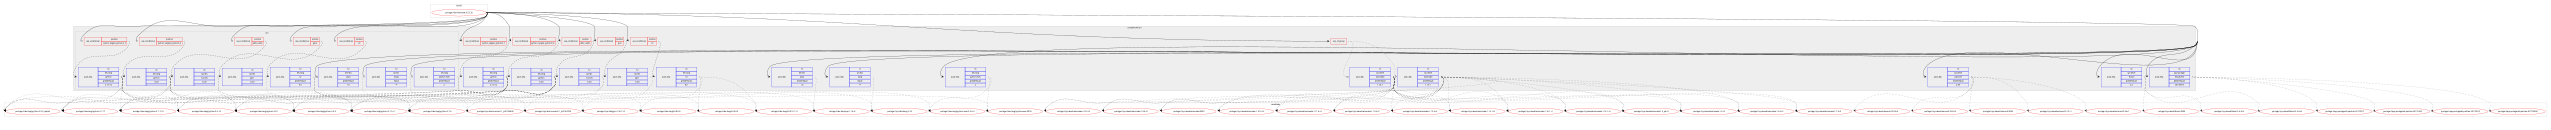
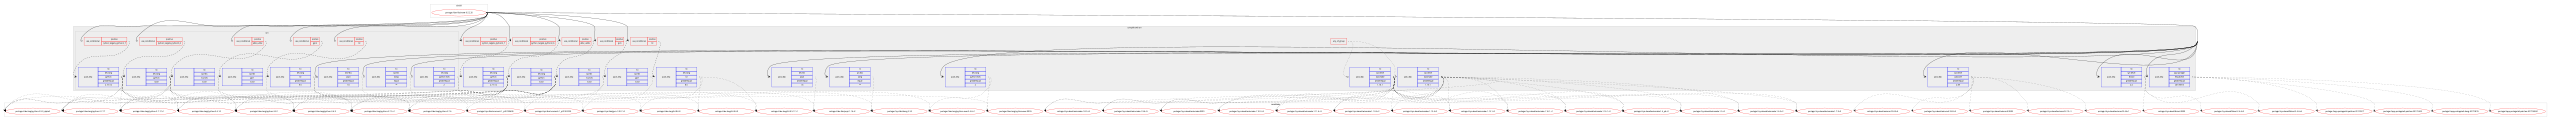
edge "portage://dev-libs/newt-0.52.20" -> "any_of_group": removed
node "portage://app-portage/elt-patches-20170815": label "portage://app-portage/elt-patches-20170815" -> "portage://app-portage/elt-slang-20170815"
